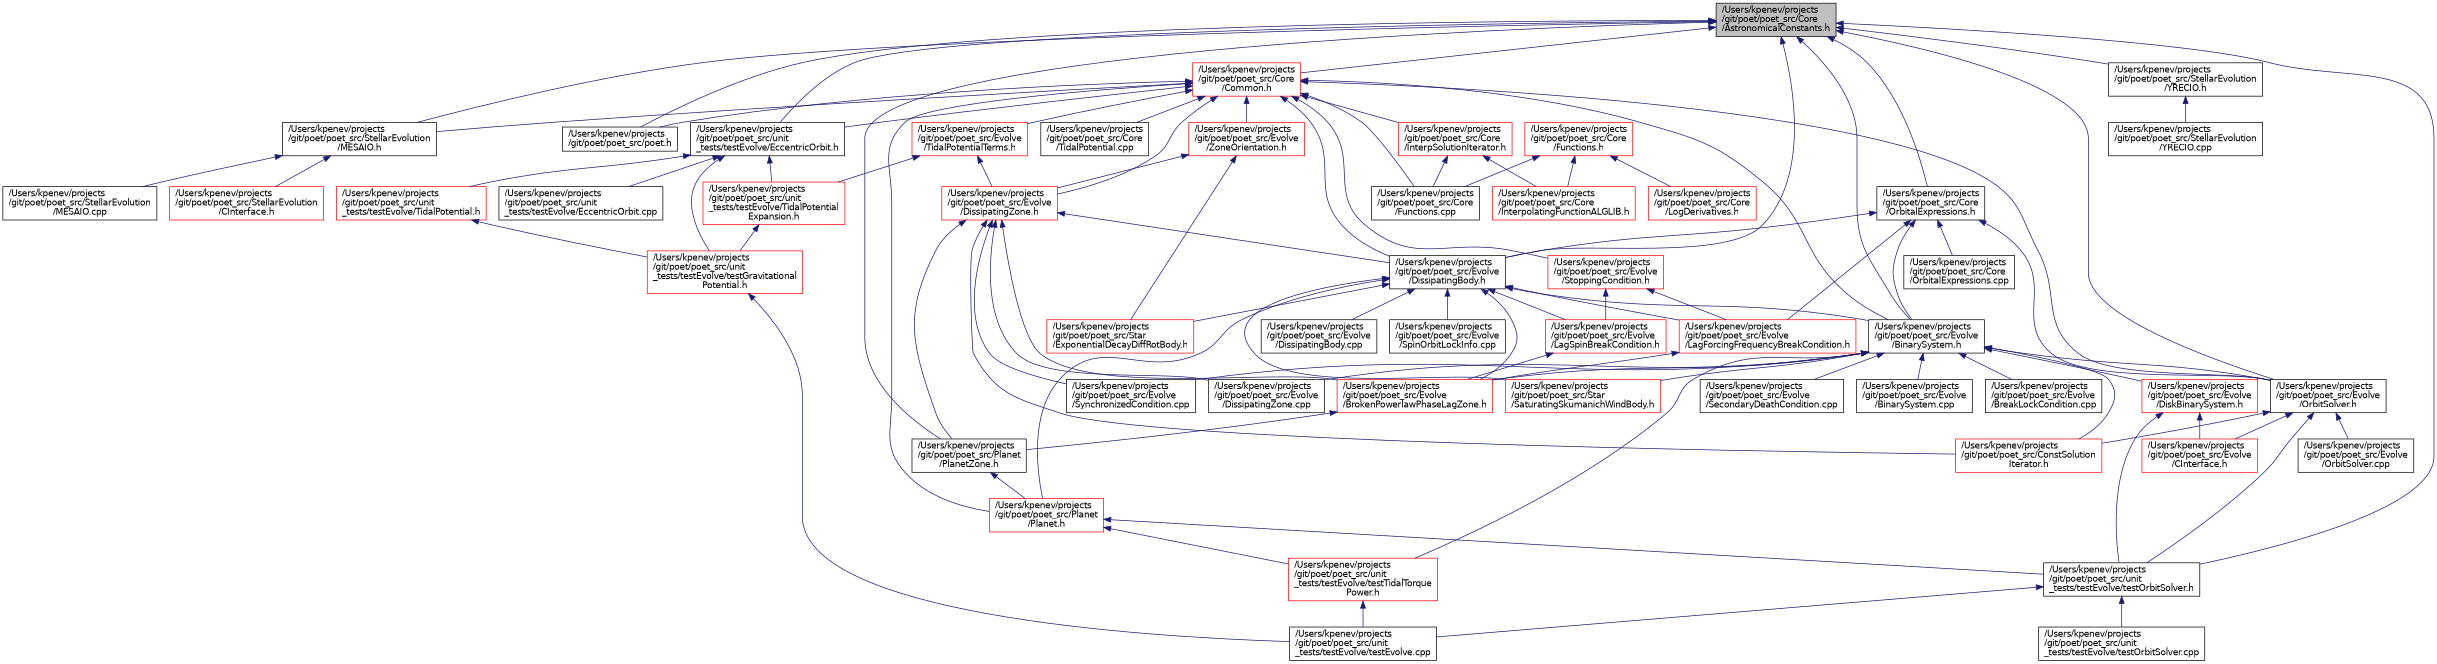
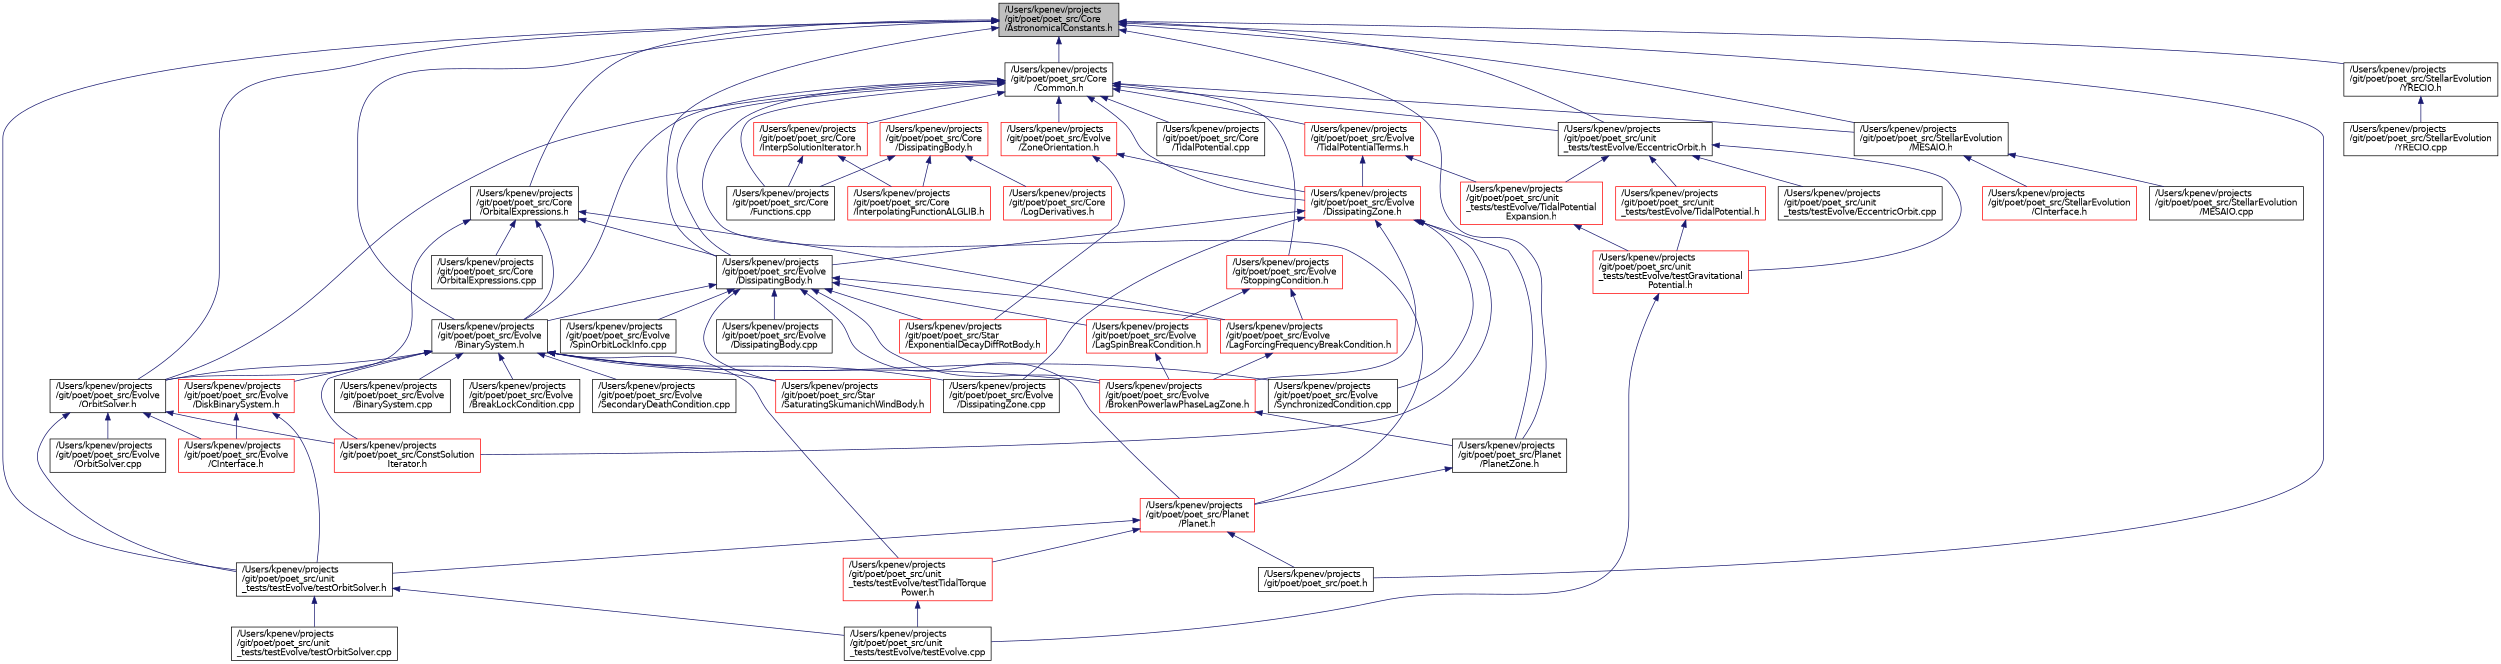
node "/Users/kpenev/projects /git/poet/poet_src/Core /Common.h": color red -> black
edge "/Users/kpenev/projects /git/poet/poet_src/poet.h" -> "/Users/kpenev/projects /git/poet/poet_src/Core /Common.h": now "/Users/kpenev/projects /git/poet/poet_src/poet.h" -> "/Users/kpenev/projects /git/poet/poet_src/Planet /Planet.h"
node "/Users/kpenev/projects /git/poet/poet_src/Core /Functions.h": label "/Users/kpenev/projects /git/poet/poet_src/Core /Functions.h" -> "/Users/kpenev/projects /git/poet/poet_src/Core /DissipatingBody.h"
